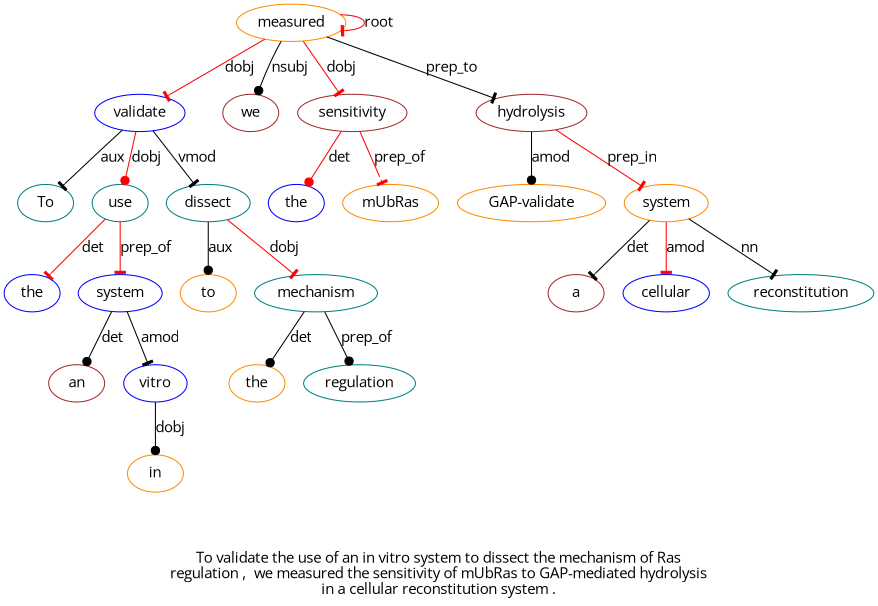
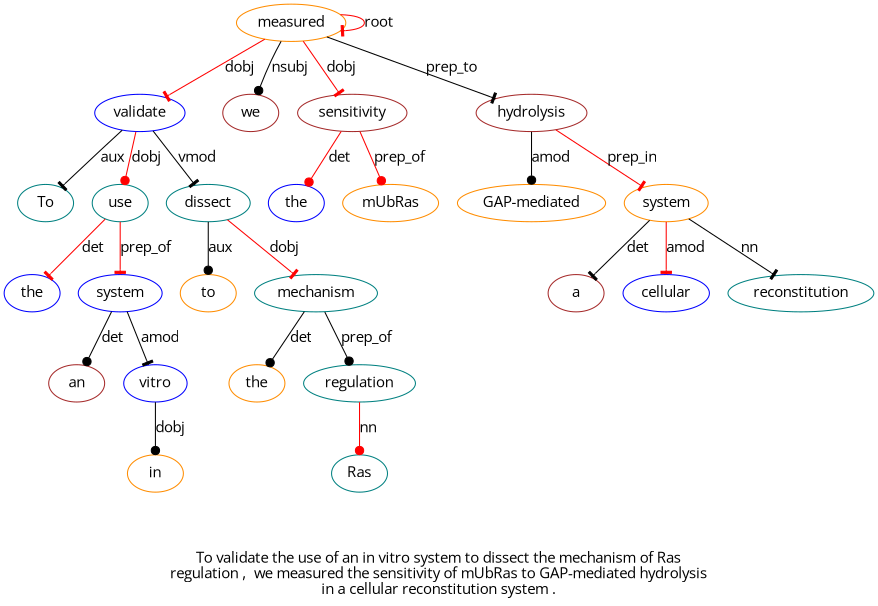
edge "sensitivity" -> "mUbRas": arrowhead tee -> dot
node "GAP-validate": label "GAP-validate" -> "GAP-mediated"
node "Ras": added
